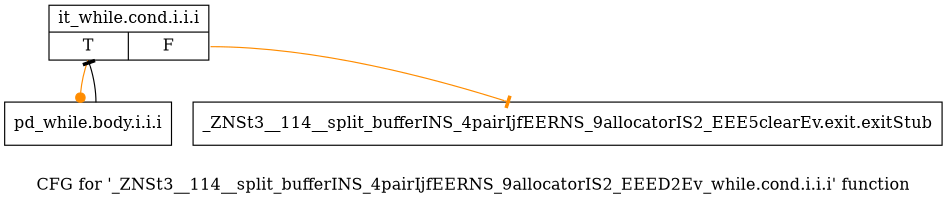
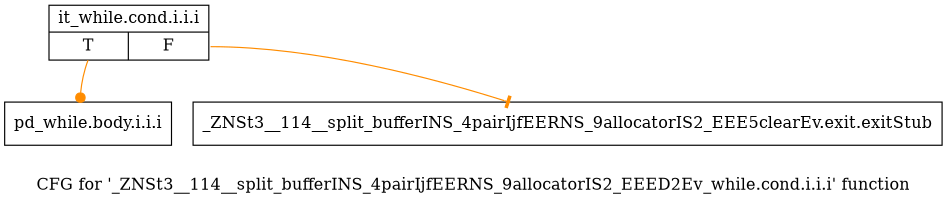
edge "pd_while.body.i.i.i" -> "it_while.cond.i.i.i": removed
